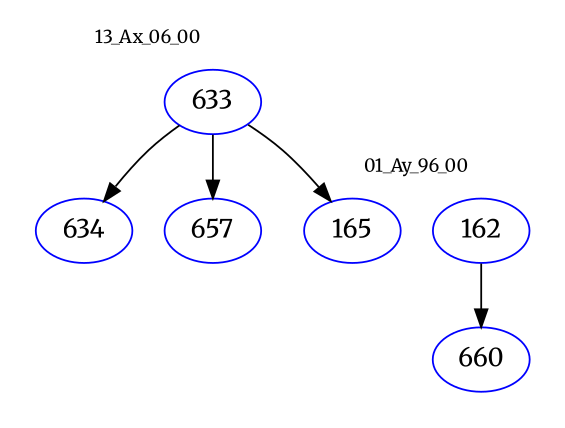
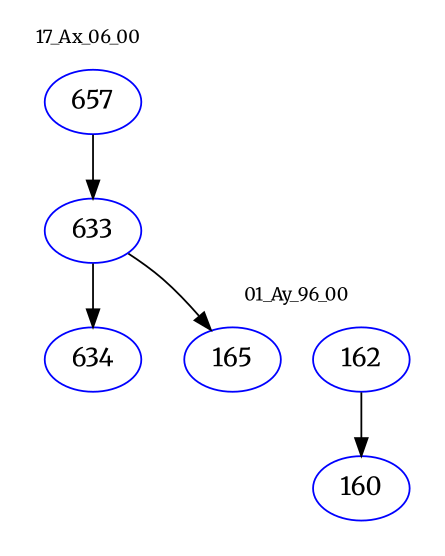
cluster "13_Ax_06_00": label "13_Ax_06_00" -> "17_Ax_06_00"
edge "633" -> "657": reversed
node "660": label "660" -> "160"
